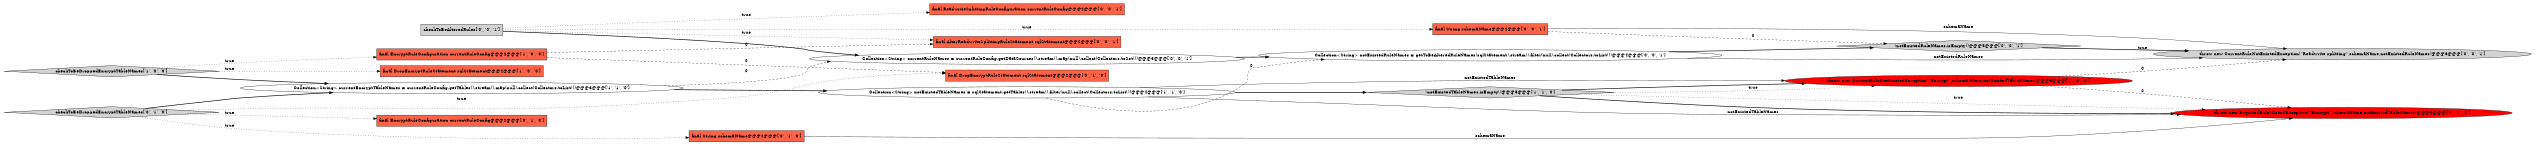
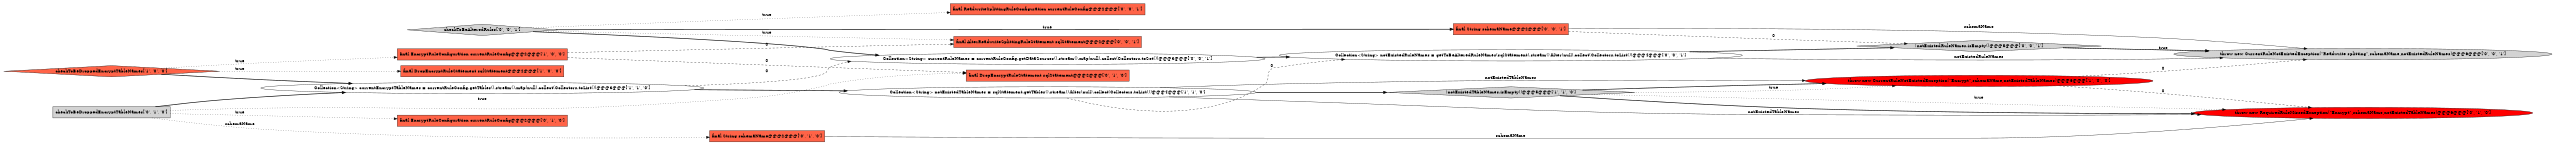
edge "checkToBeAlteredRules['0', '0', '1']" -> "final String schemaName@@@2@@@['0', '0', '1']": style dotted -> bold
node "checkToBeAlteredRules['0', '0', '1']": shape box -> diamond
node "checkToBeDroppedEncryptTableNames['1', '0', '0']": fillcolor lightgray -> tomato
node "checkToBeDroppedEncryptTableNames['0', '1', '0']": shape diamond -> box
edge "checkToBeDroppedEncryptTableNames['0', '1', '0']" -> "final String schemaName@@@2@@@['0', '1', '0']": label "true" -> "schemaName"
